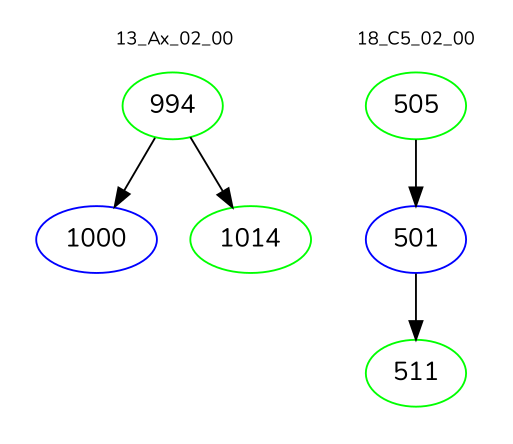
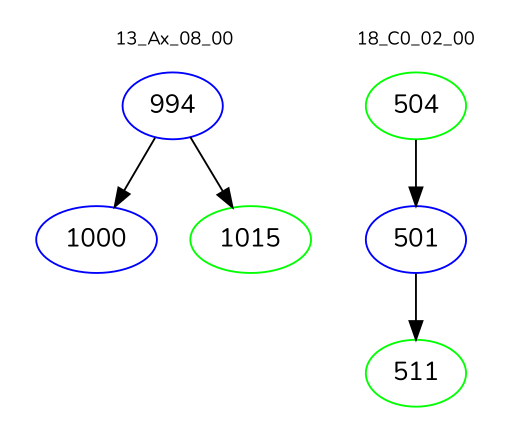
cluster "13_Ax_02_00": label "13_Ax_02_00" -> "13_Ax_08_00"
cluster "18_C5_02_00": label "18_C5_02_00" -> "18_C0_02_00"
node "994": color green -> blue
node "505": label "505" -> "504"
node "1014": label "1014" -> "1015"
